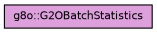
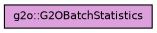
node "g8o::G2OBatchStatistics": label "g8o::G2OBatchStatistics" -> "g2o::G2OBatchStatistics"
